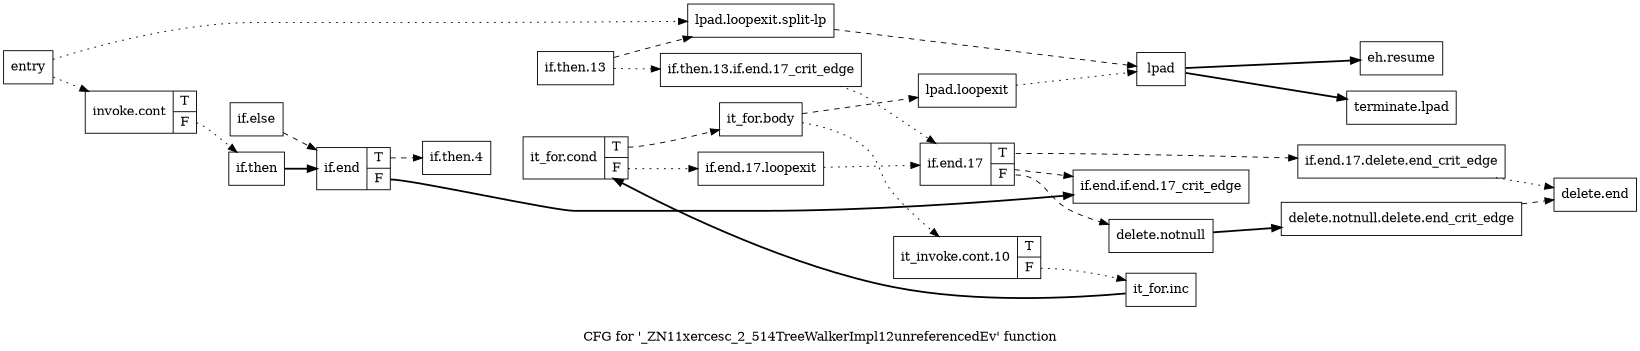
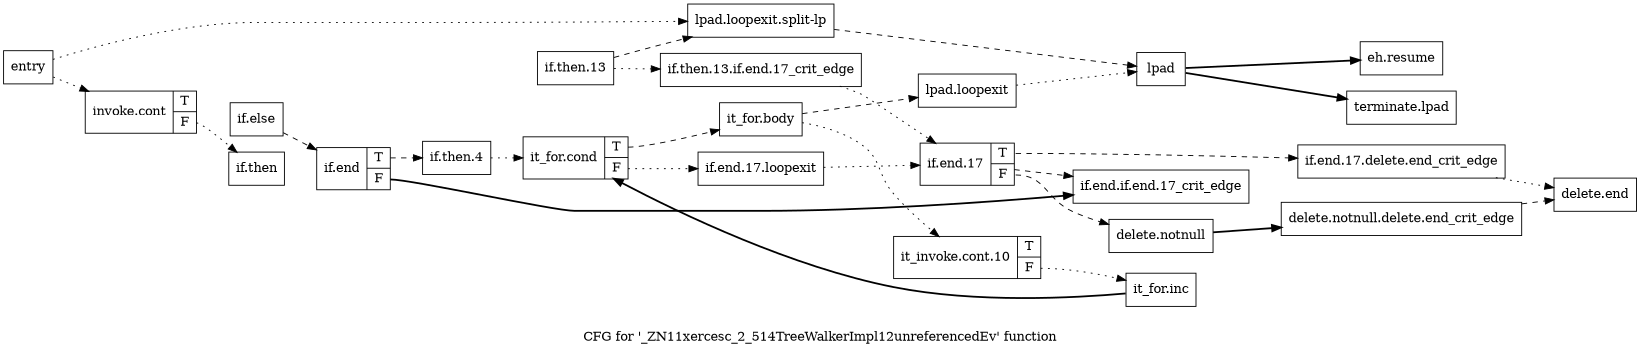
edge "if.then.4" -> "it_for.cond": added
edge "if.then" -> "if.end": removed
